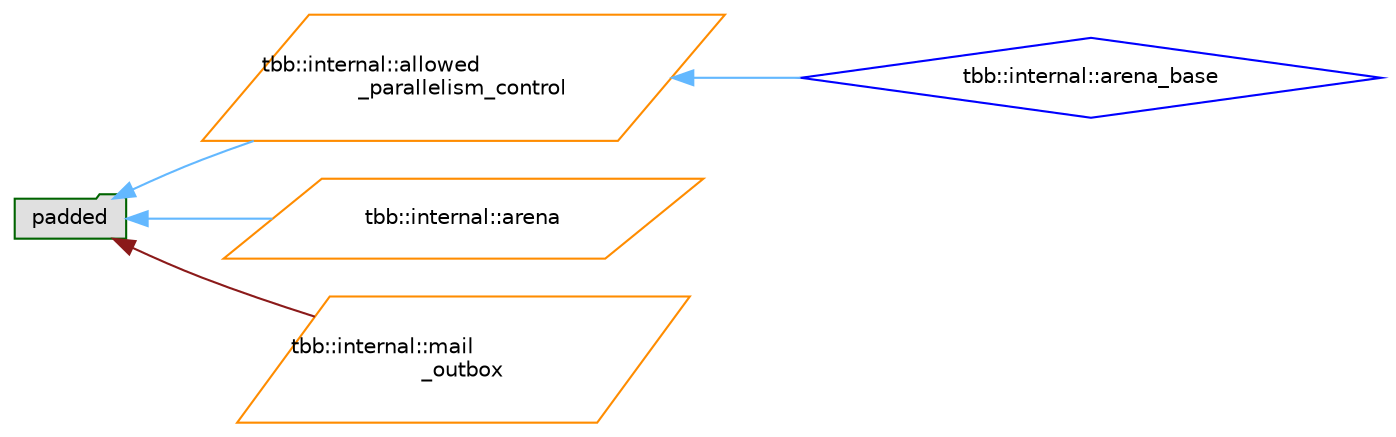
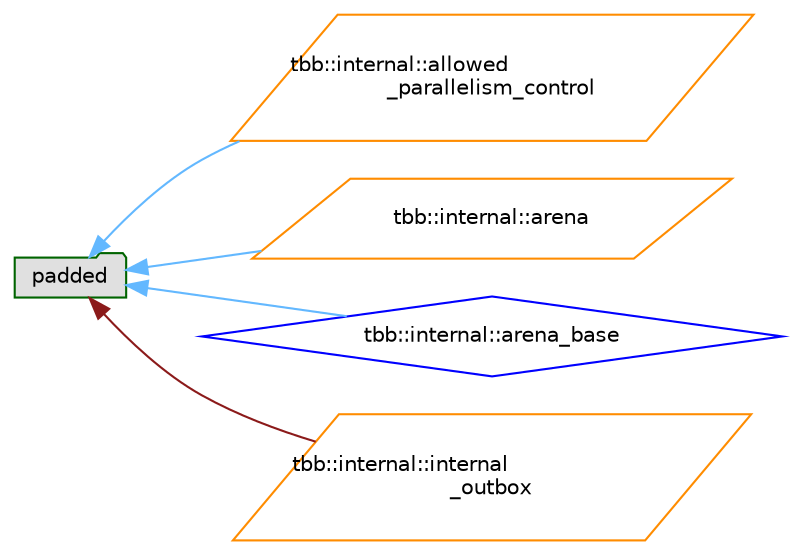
edge "tbb::internal::arena_base" -> "tbb::internal::allowed _parallelism_control": now "tbb::internal::arena_base" -> "padded"
node "tbb::internal::mail _outbox": label "tbb::internal::mail _outbox" -> "tbb::internal::internal _outbox"
